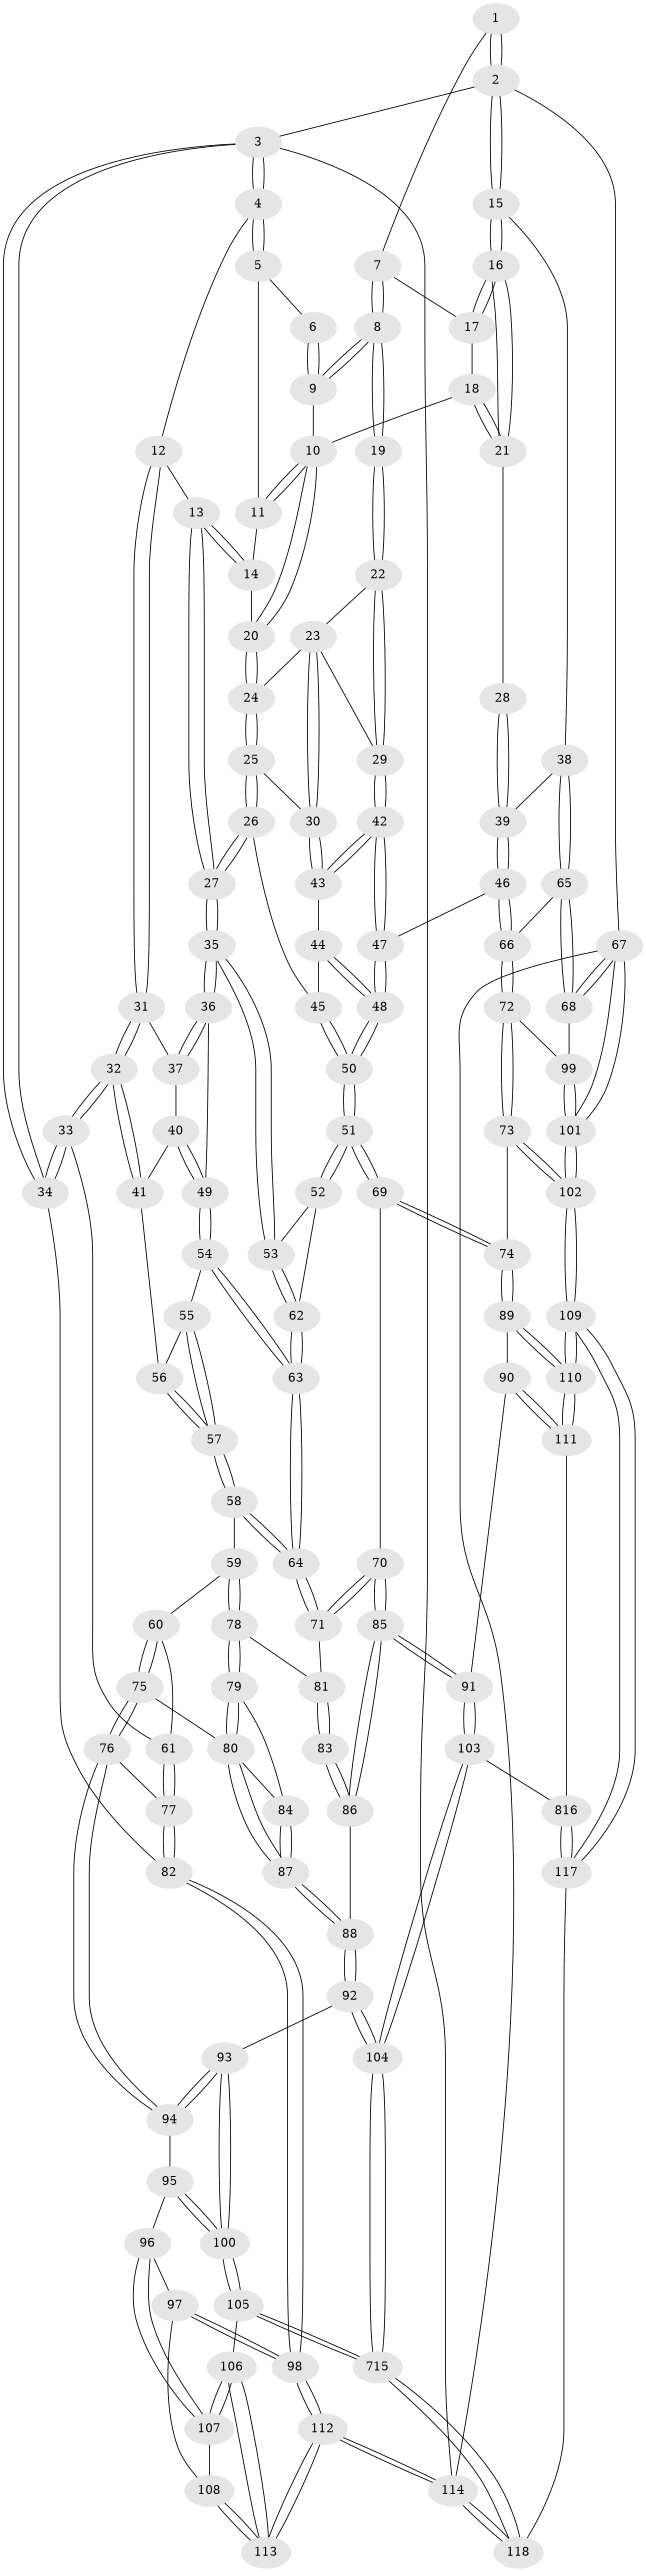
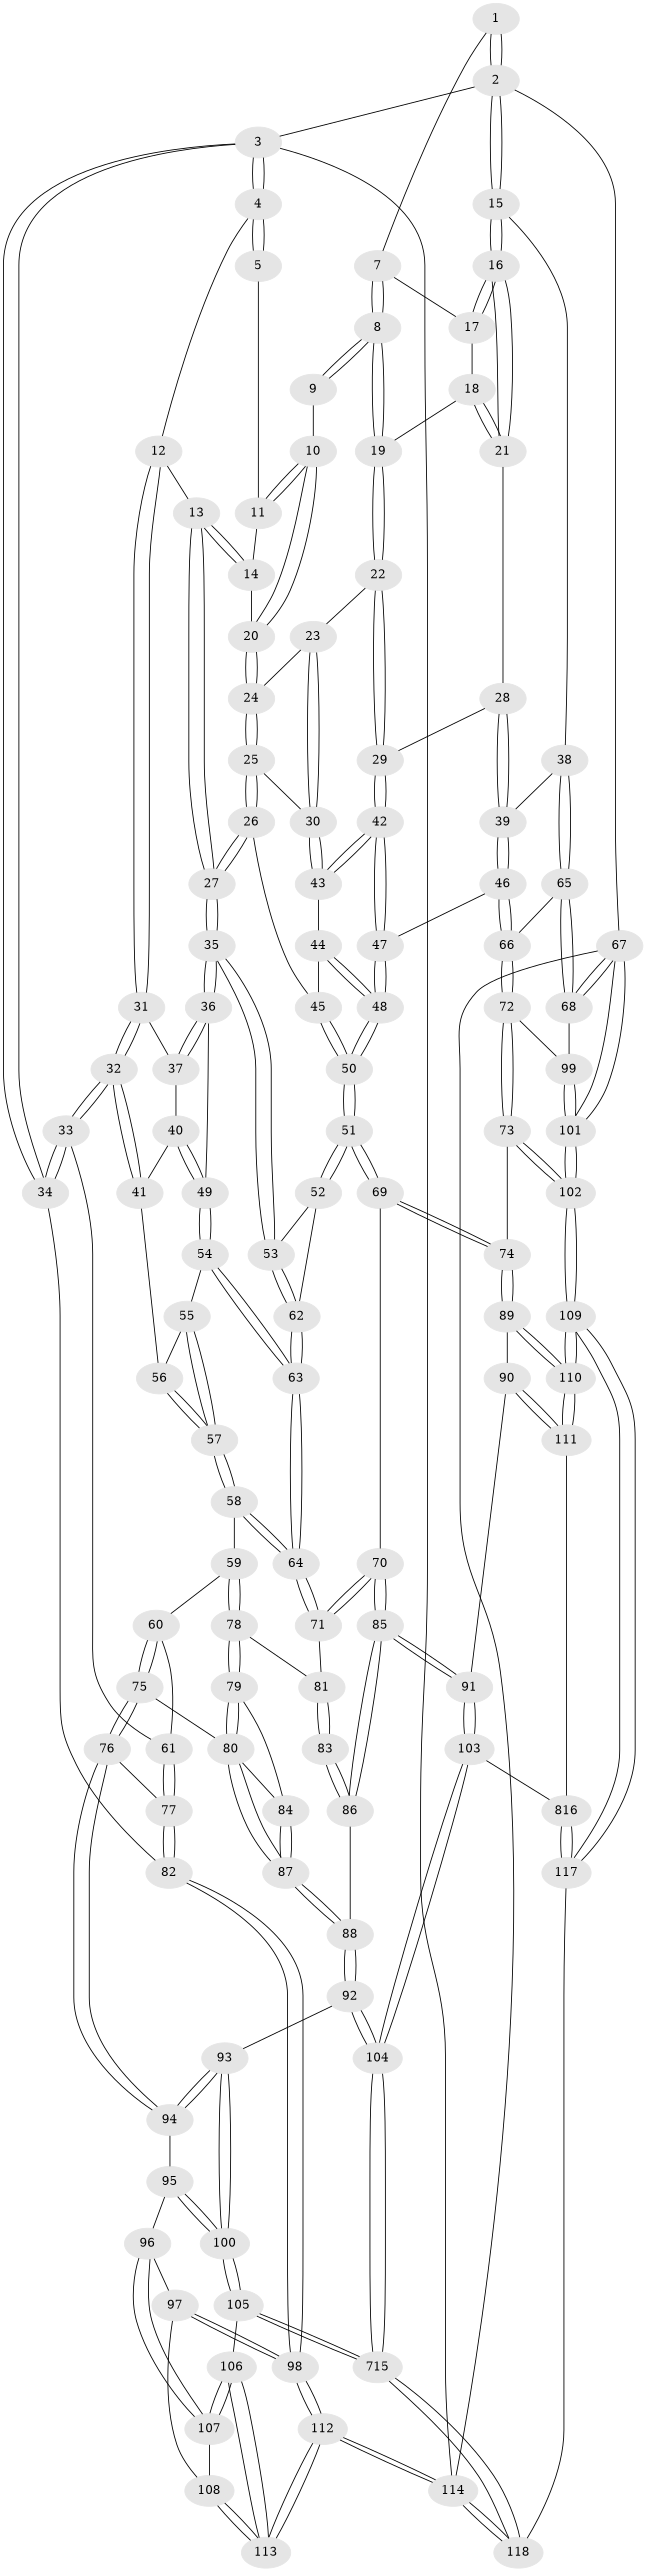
node "6": removed
edge "18" -- "10": now "18" -- "19"
edge "23" -- "29": now "28" -- "29"
